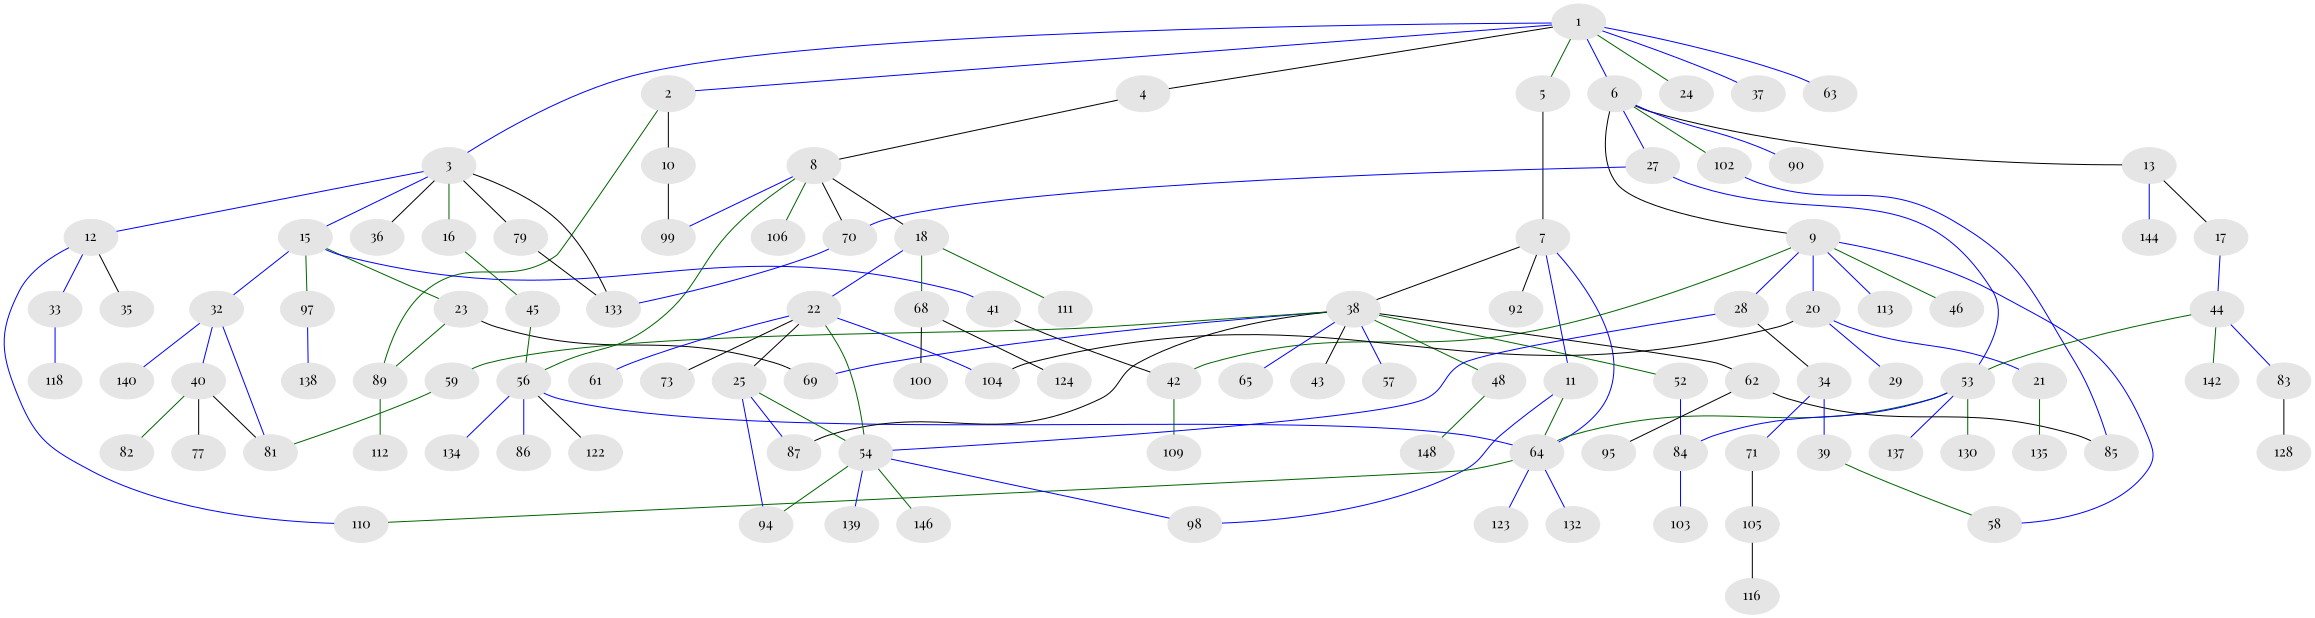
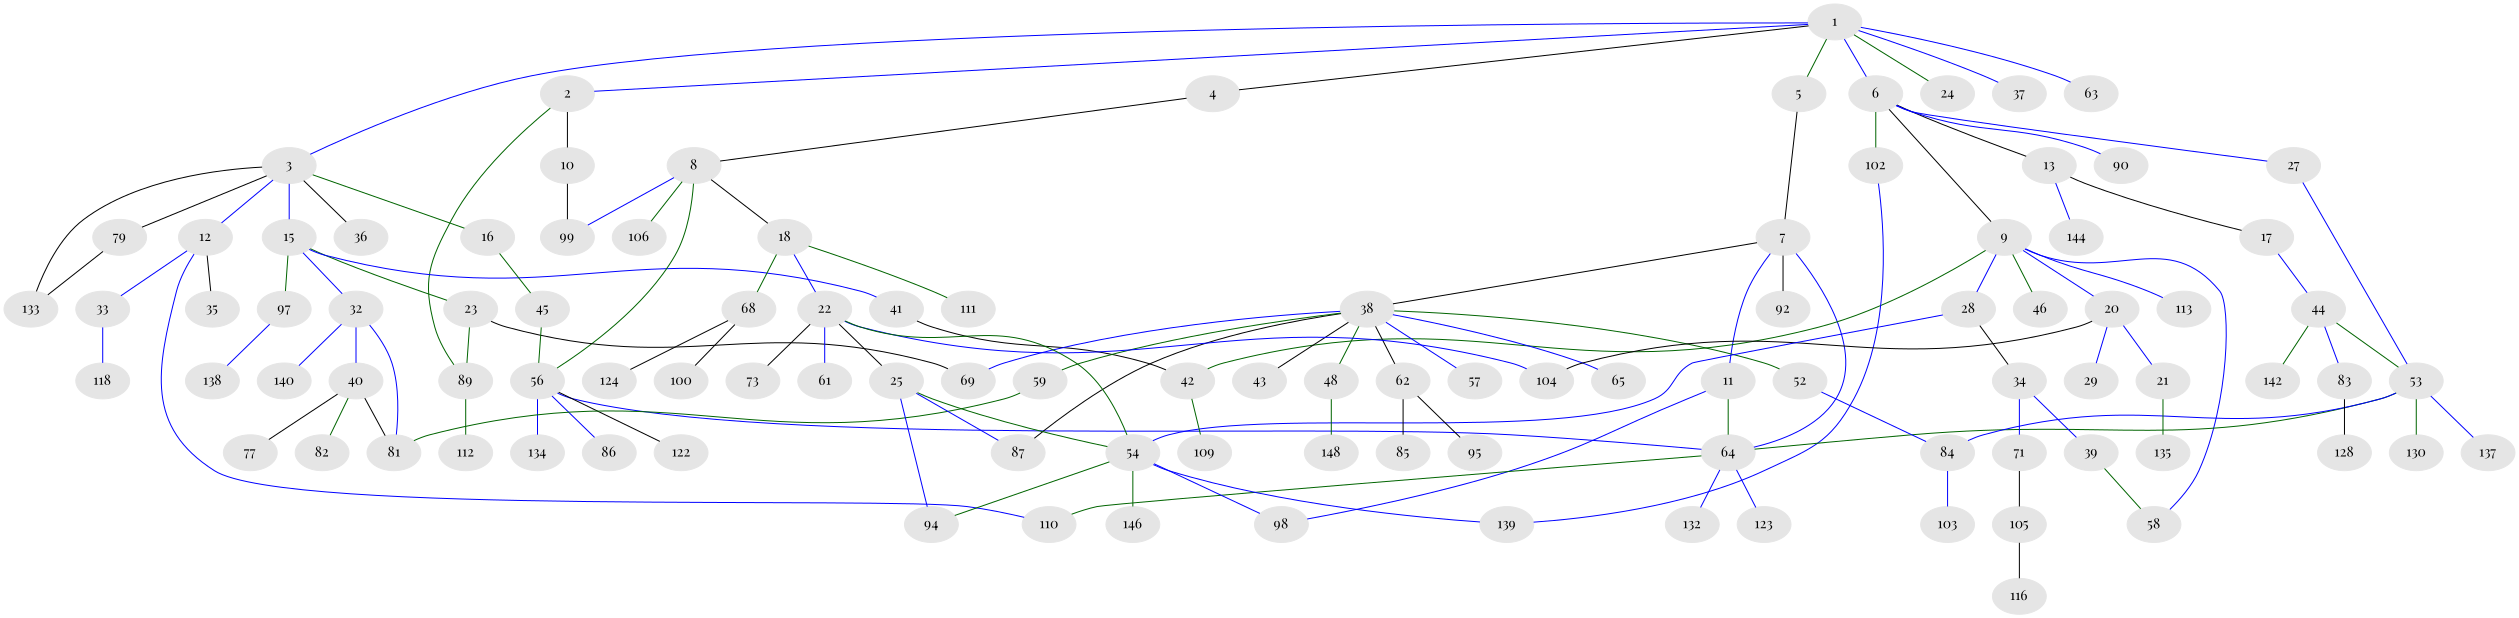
edge "102" -- "85": now "102" -- "139"
node "70": removed
